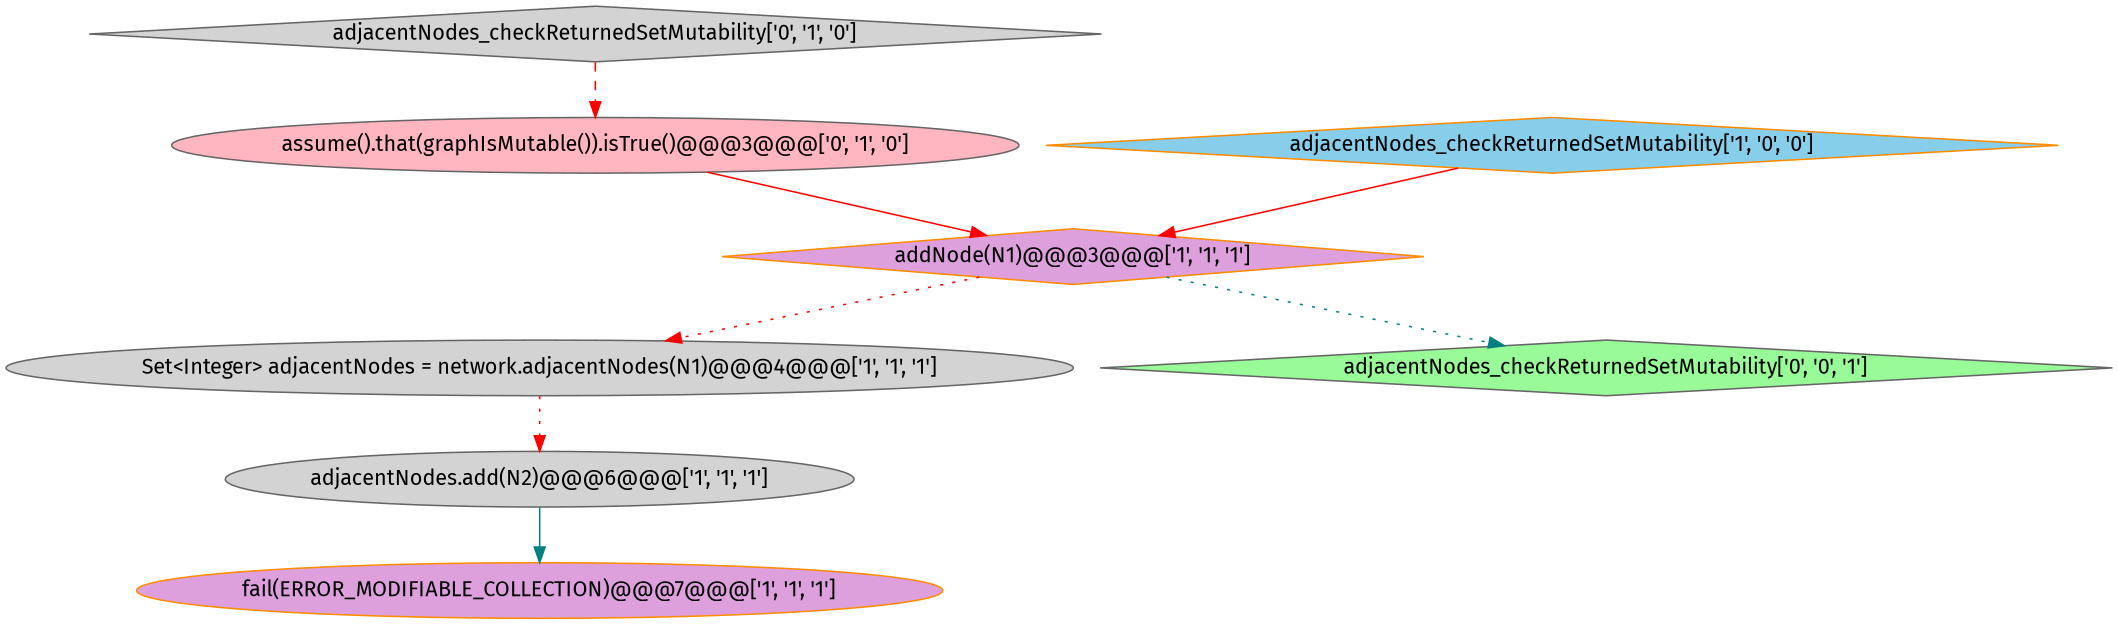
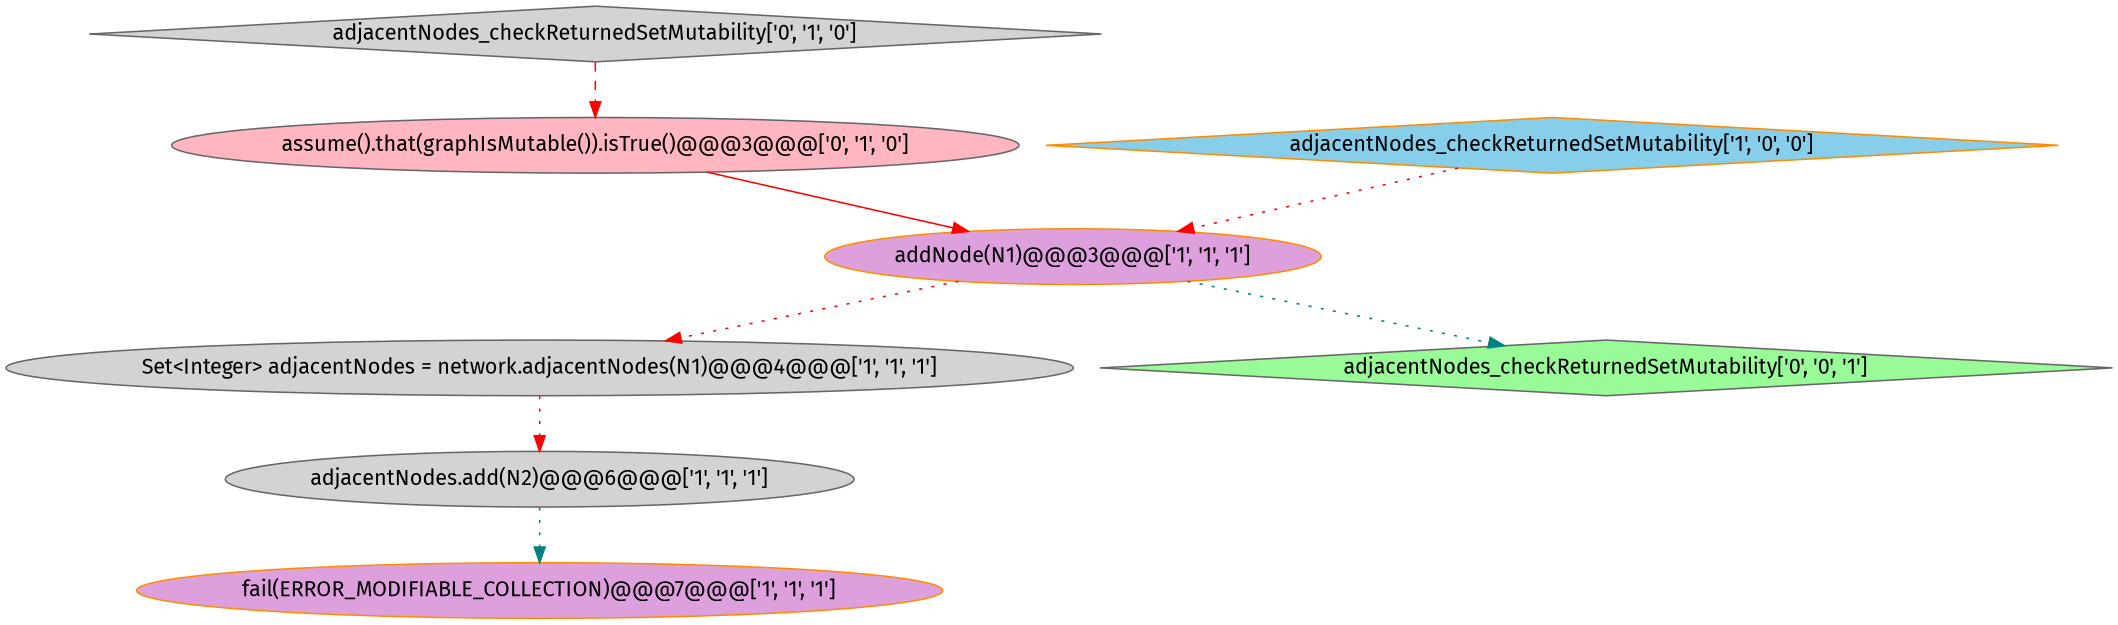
edge "adjacentNodes_checkReturnedSetMutability['1', '0', '0']" -> "addNode(N1)@@@3@@@['1', '1', '1']": style solid -> dotted
node "addNode(N1)@@@3@@@['1', '1', '1']": shape diamond -> ellipse
edge "adjacentNodes.add(N2)@@@6@@@['1', '1', '1']" -> "fail(ERROR_MODIFIABLE_COLLECTION)@@@7@@@['1', '1', '1']": style solid -> dotted
